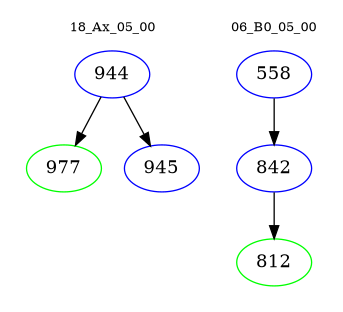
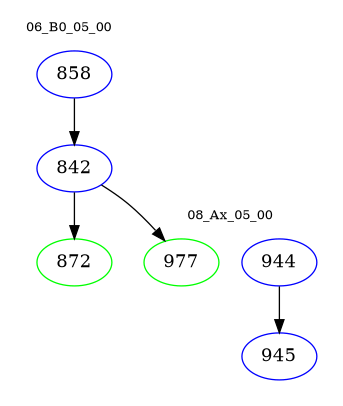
cluster "18_Ax_05_00": label "18_Ax_05_00" -> "08_Ax_05_00"
node "558": label "558" -> "858"
edge "944" -> "977": now "842" -> "977"
node "812": label "812" -> "872"
